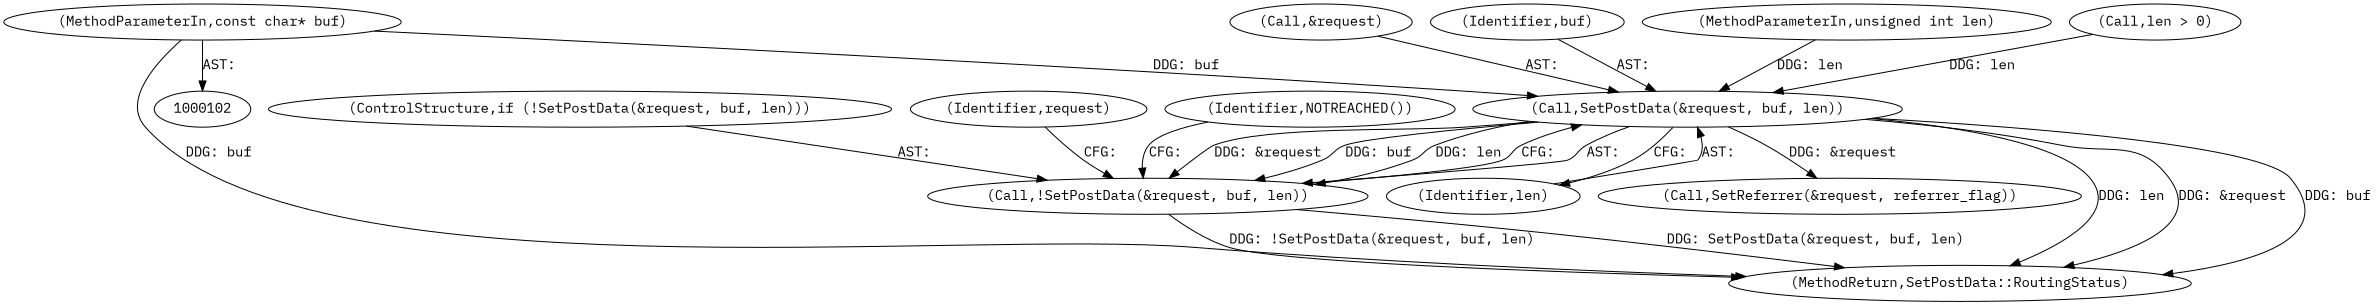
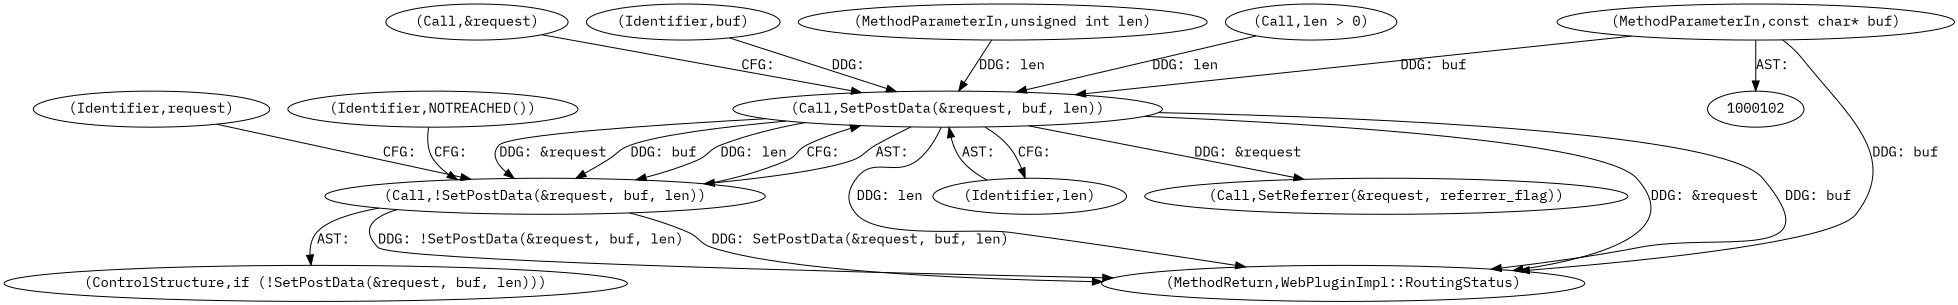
edge "(Call,&request)" -> "(Call,SetPostData(&request, buf, len))": label "AST: " -> "CFG: "
edge "(Identifier,buf)" -> "(Call,SetPostData(&request, buf, len))": label "AST: " -> "DDG: "
edge "(ControlStructure,if (!SetPostData(&request, buf, len)))" -> "(Call,!SetPostData(&request, buf, len))": reversed
node "(MethodReturn,SetPostData::RoutingStatus)": label "(MethodReturn,SetPostData::RoutingStatus)" -> "(MethodReturn,WebPluginImpl::RoutingStatus)"
